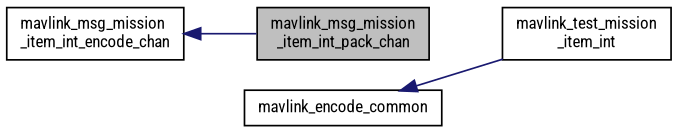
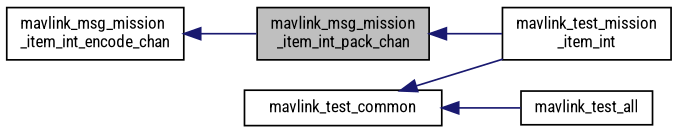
edge "mavlink_test_mission _item_int" -> "mavlink_msg_mission _item_int_pack_chan": added
node "mavlink_encode_common": label "mavlink_encode_common" -> "mavlink_test_common"
node "mavlink_test_all": added
